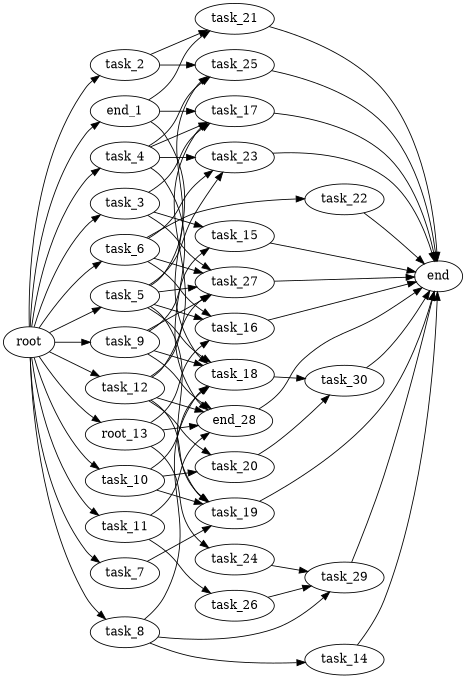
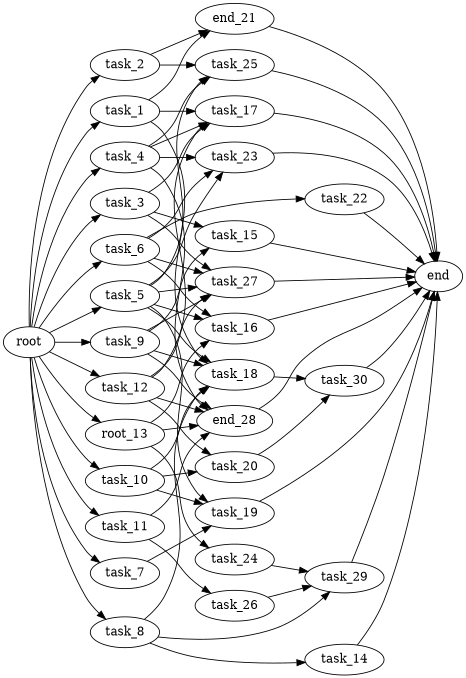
node "task_21": label "task_21" -> "end_21"
node "end_1": label "end_1" -> "task_1"
edge "task_12" -> "task_19": removed
